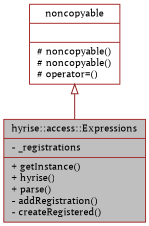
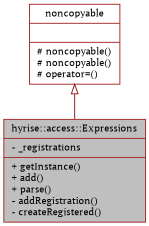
node "hyrise::access::Expressions": text "+ hyrise()" -> "+ add()"
